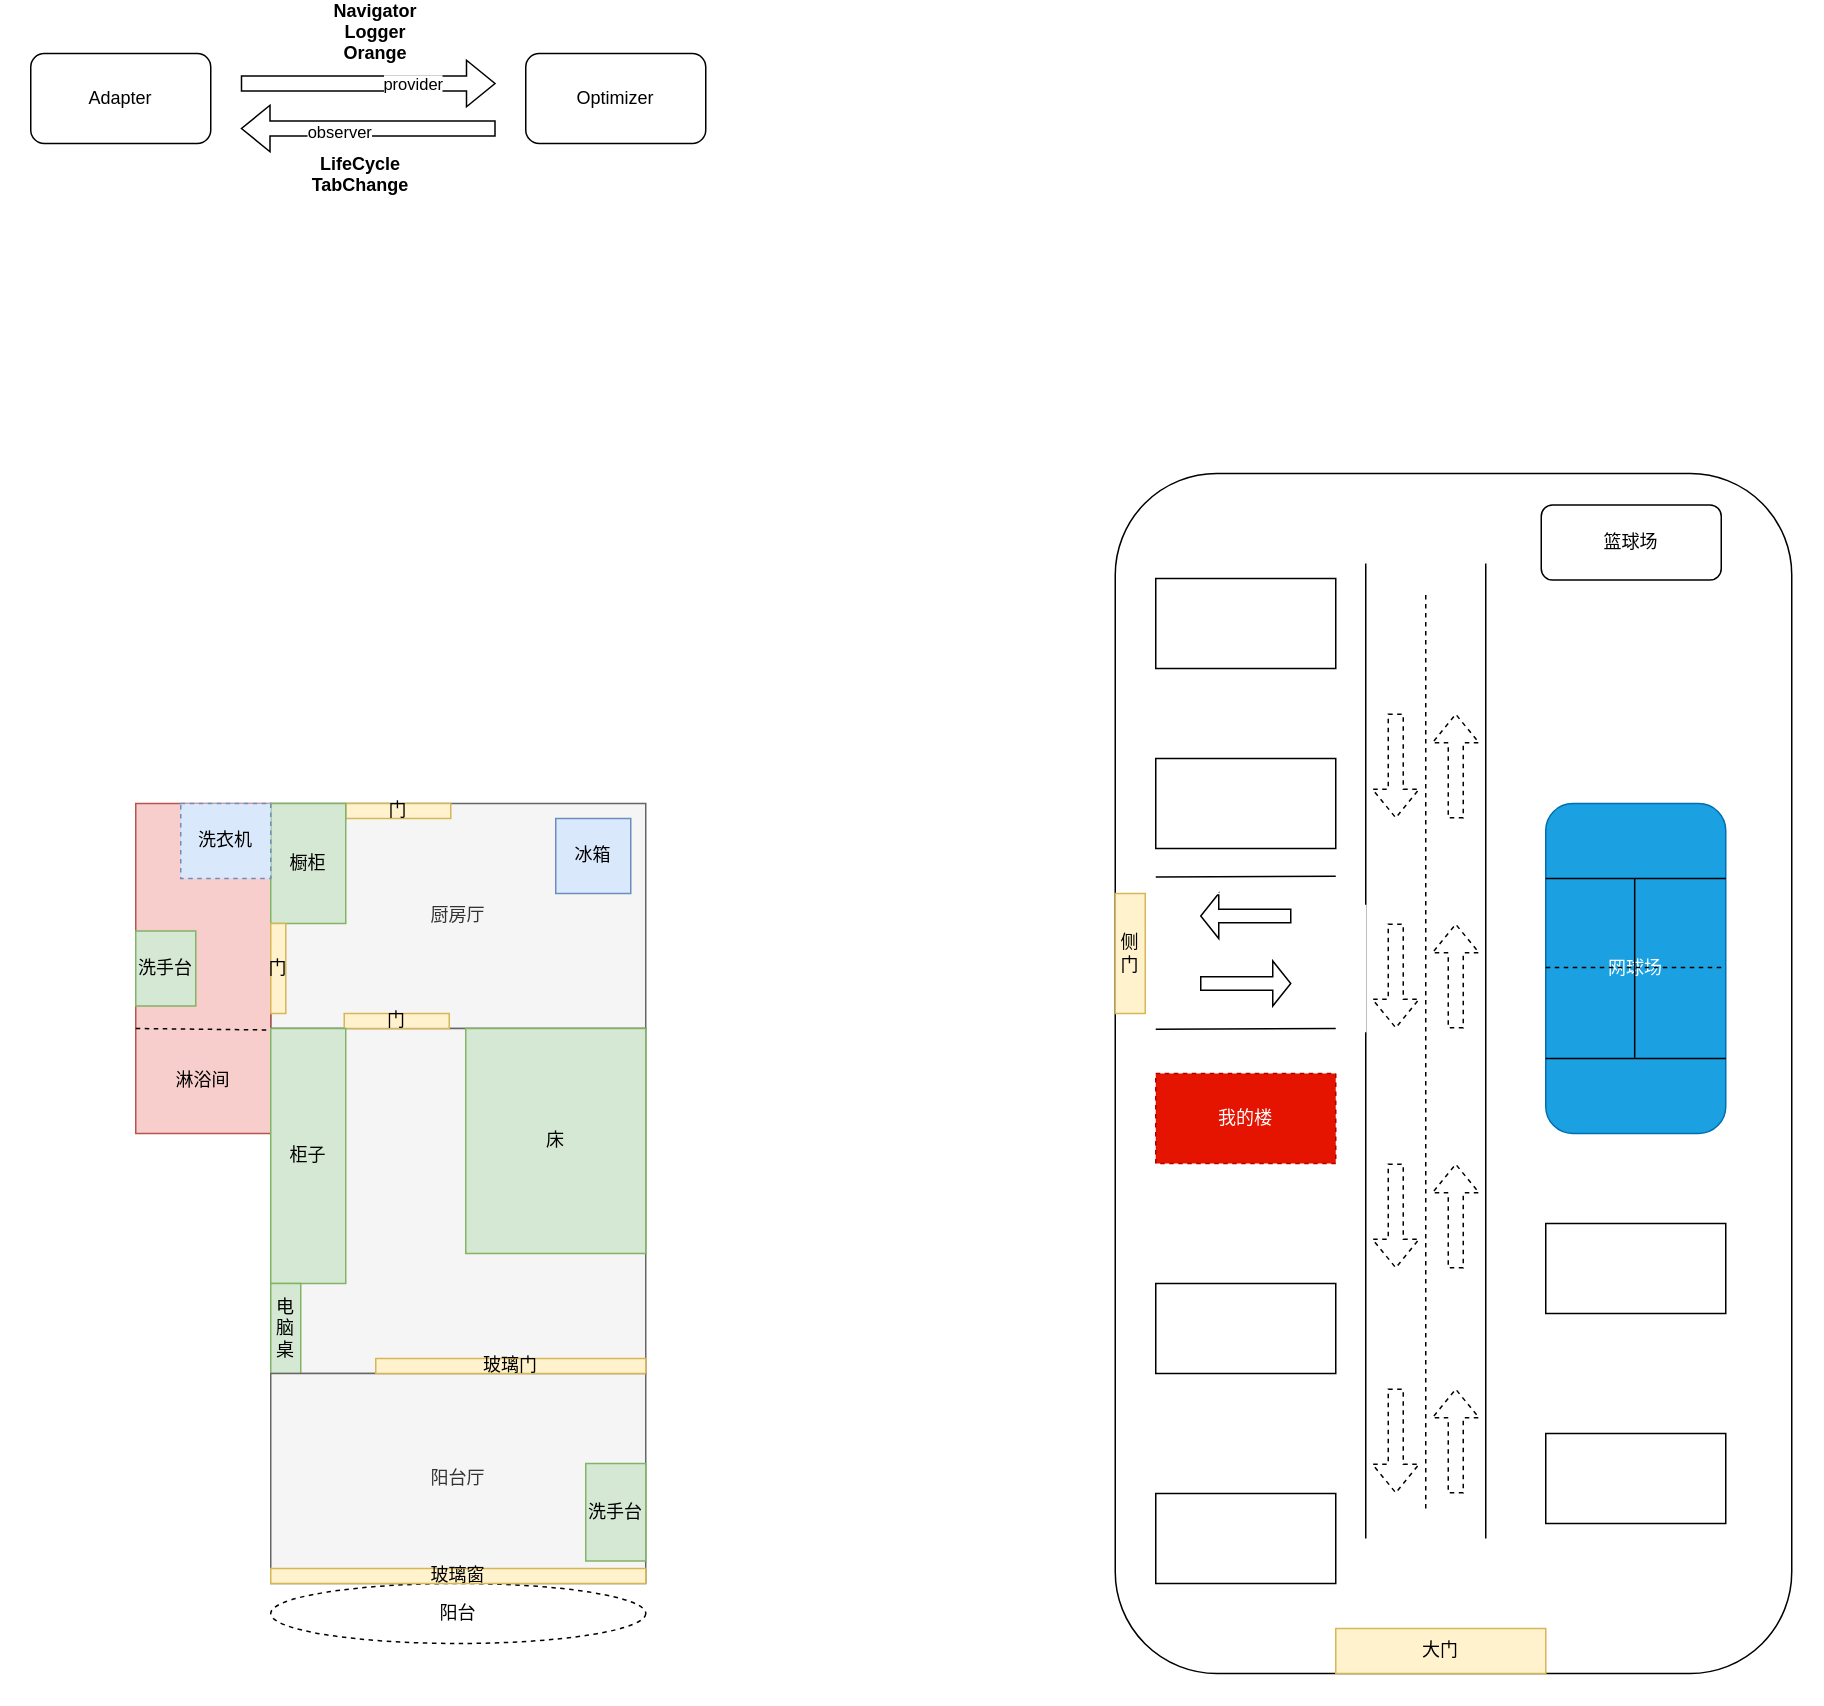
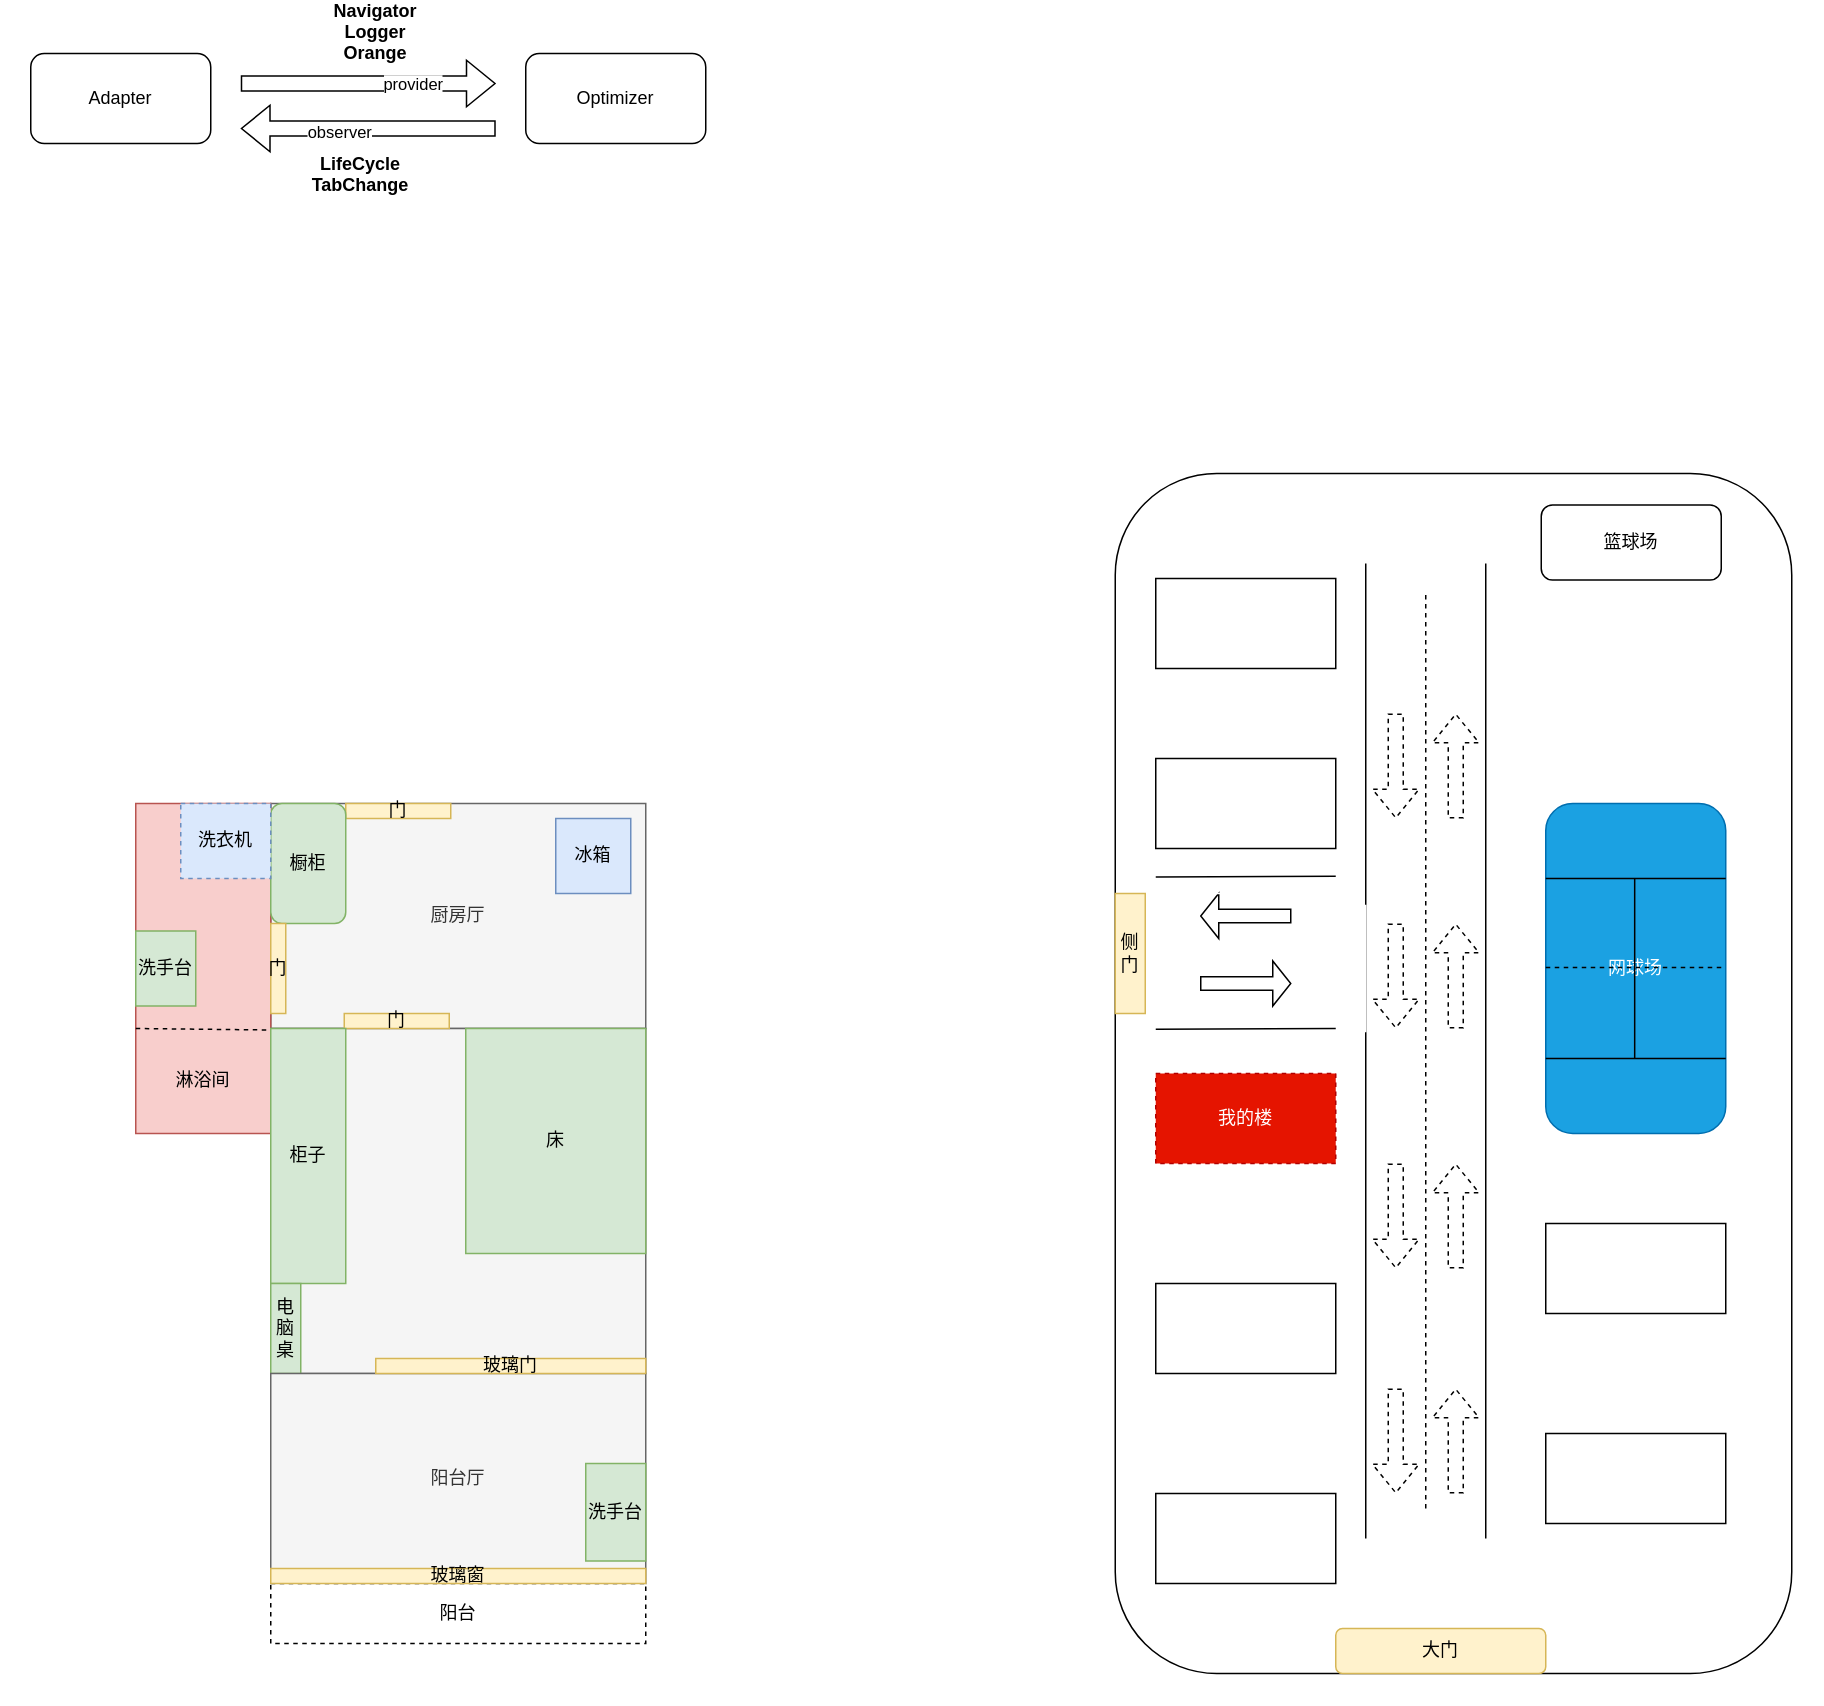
node "橱柜": shape rectangle -> rounded rectangle
node "阳台": shape ellipse -> rectangle
node "大门": shape rectangle -> rounded rectangle
